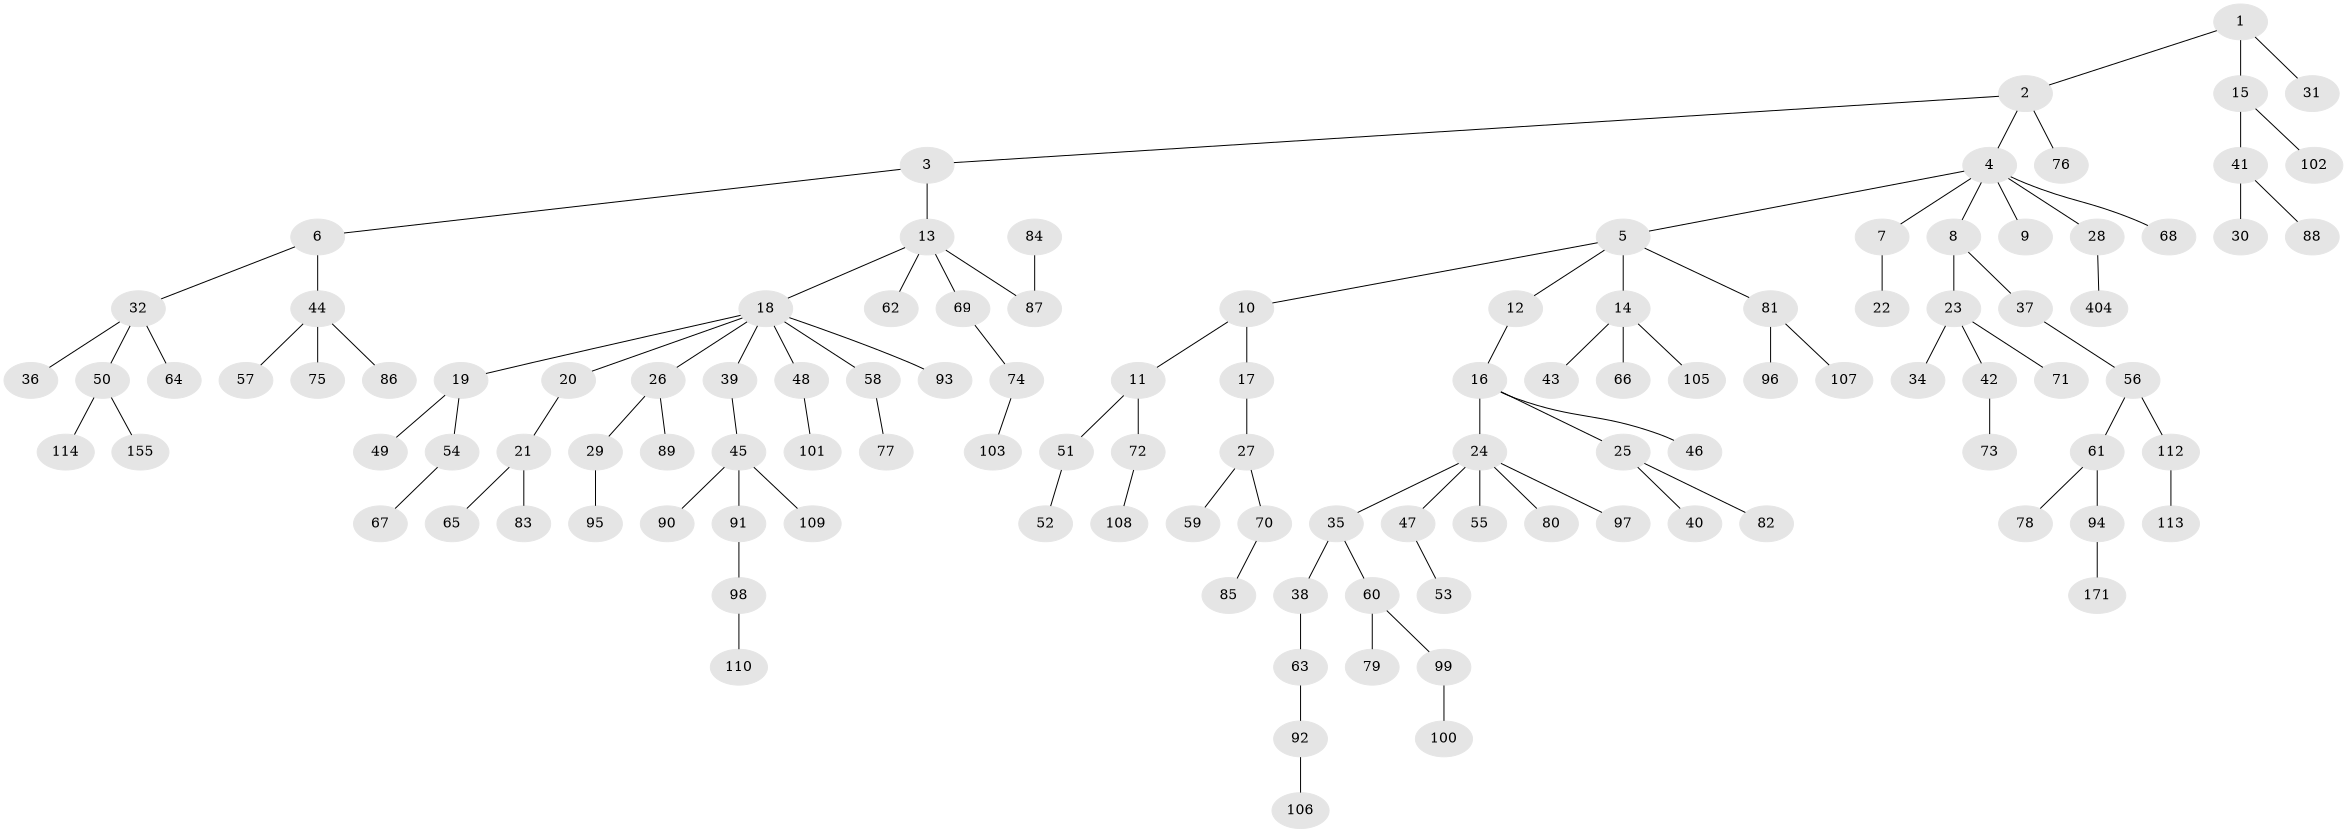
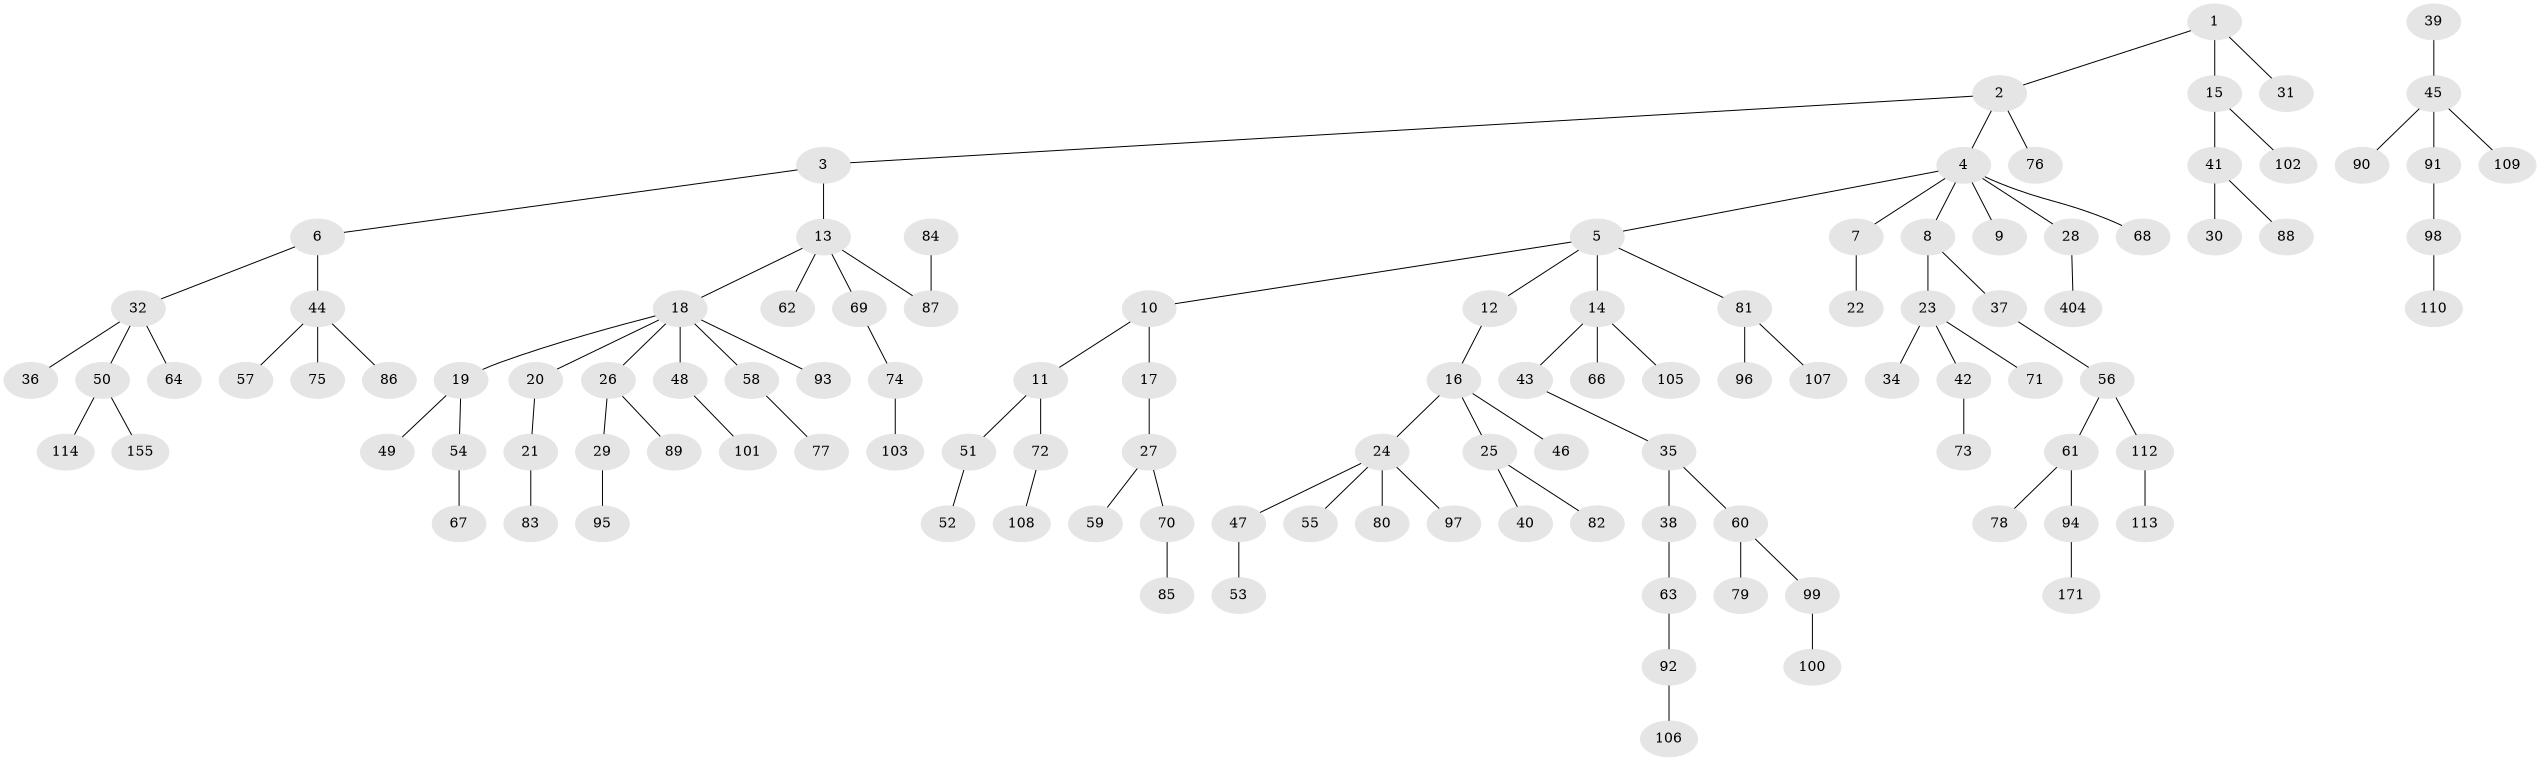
edge "18" -- "39": removed
edge "24" -- "35": now "43" -- "35"
node "65": removed
